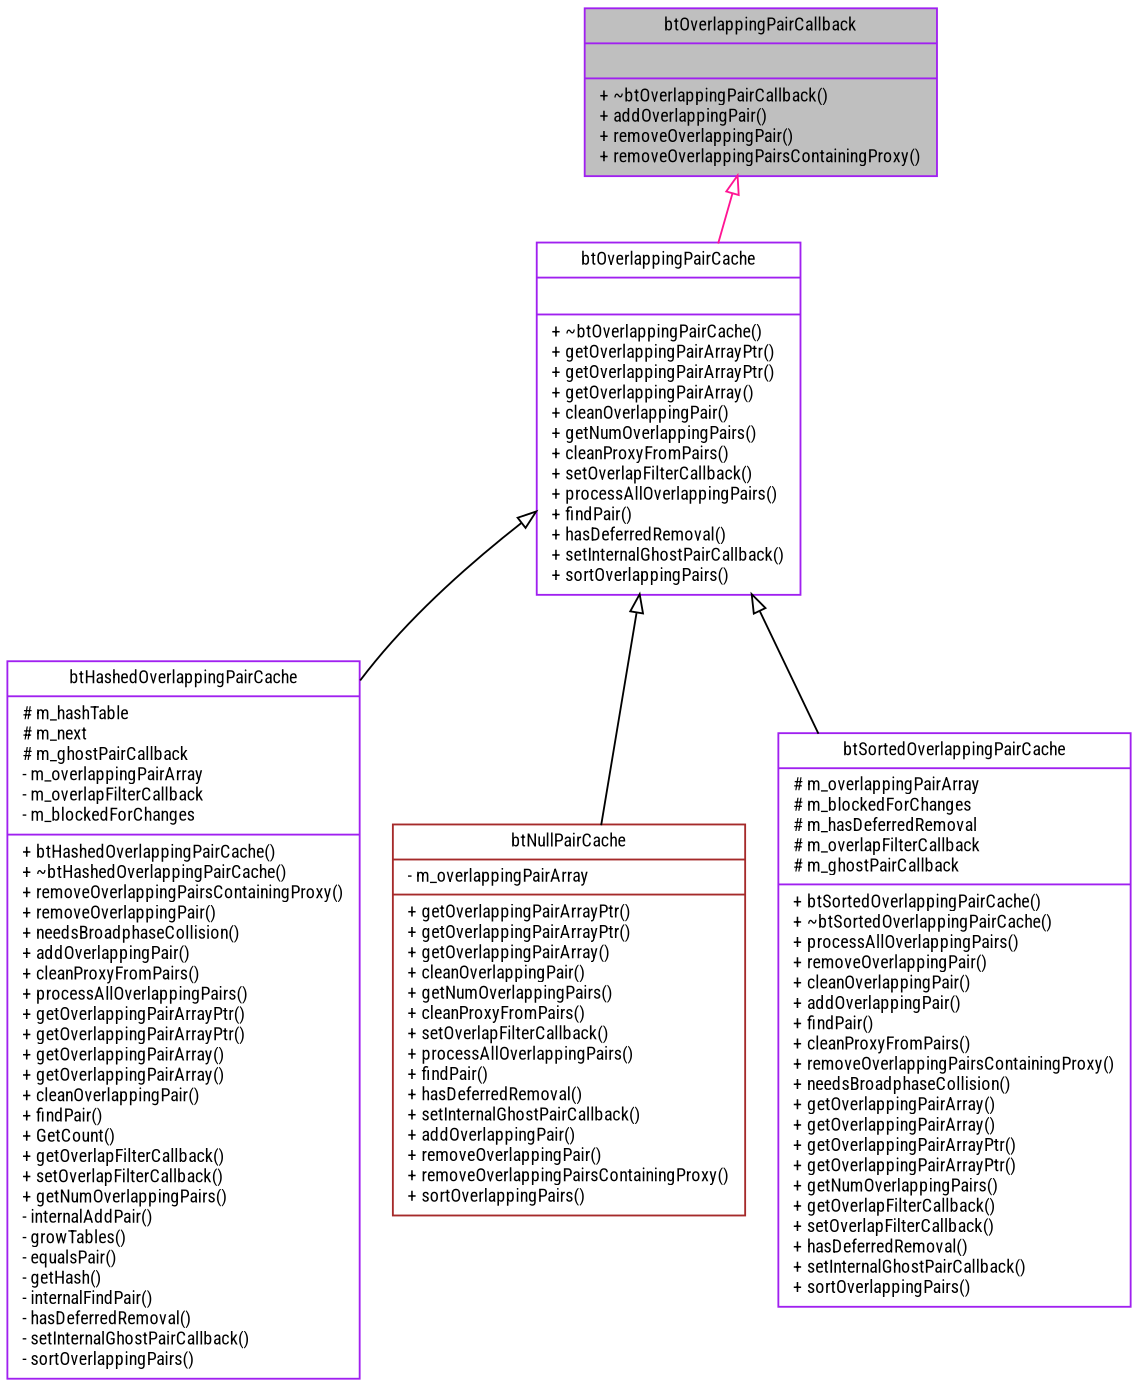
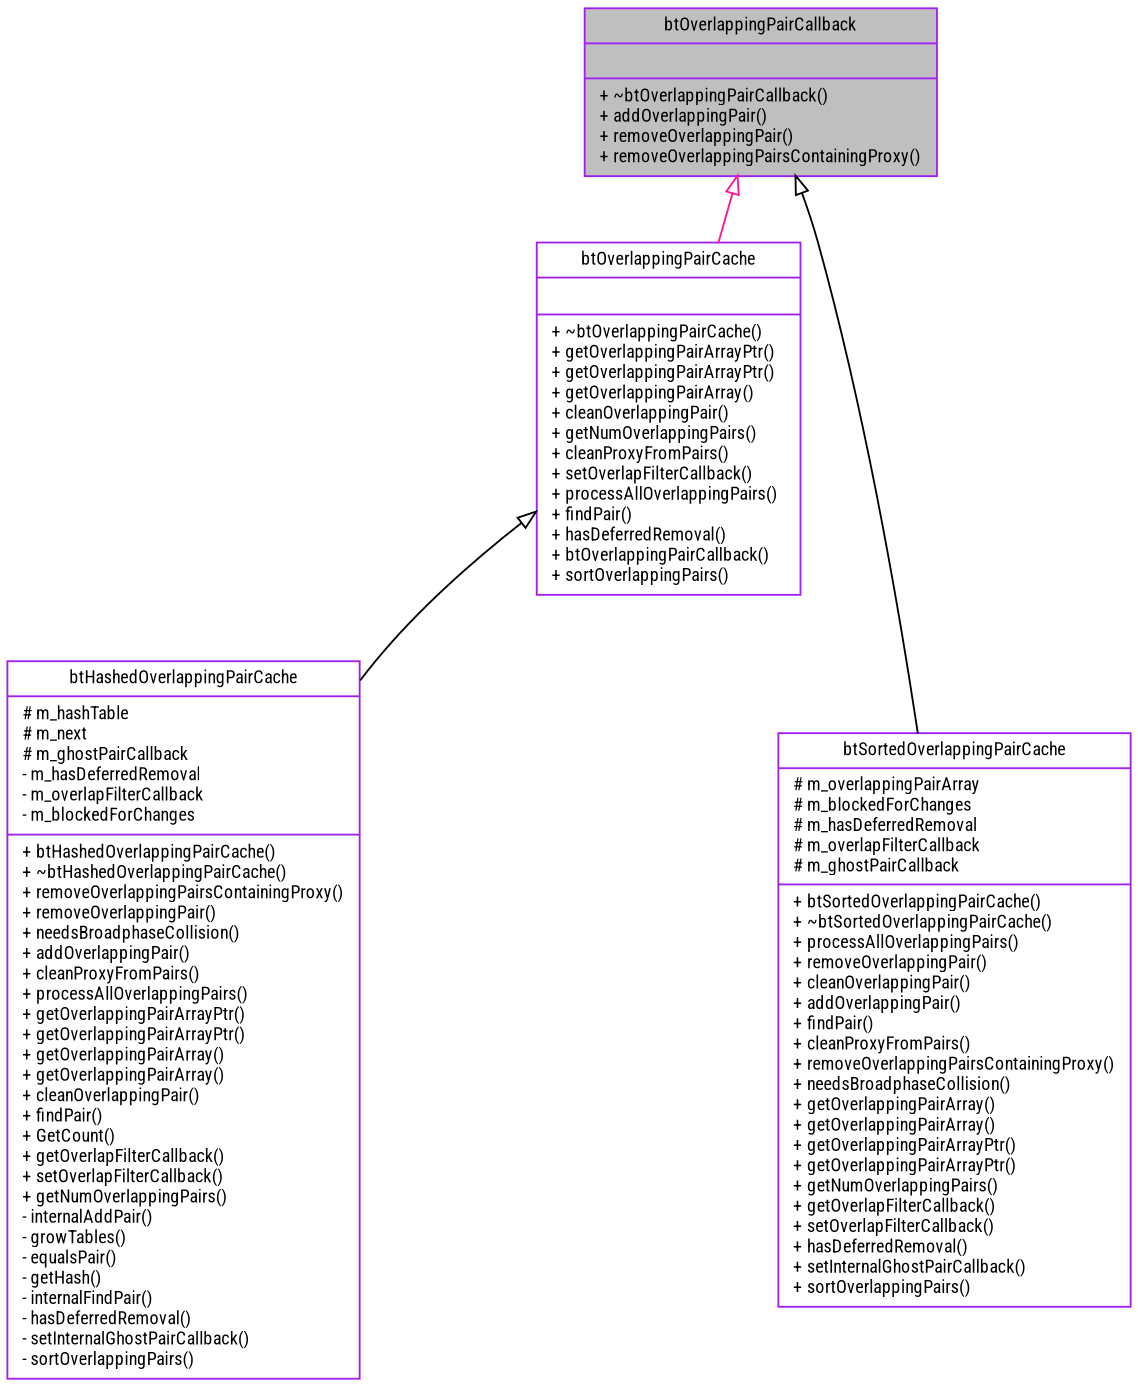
node "btOverlappingPairCache": text "+ setInternalGhostPairCallback()" -> "+ btOverlappingPairCallback()"
edge "btSortedOverlappingPairCache" -> "btOverlappingPairCache": now "btSortedOverlappingPairCache" -> "btOverlappingPairCallback"
node "btHashedOverlappingPairCache": text "- m_overlappingPairArray" -> "- m_hasDeferredRemoval"
node "btNullPairCache": removed
